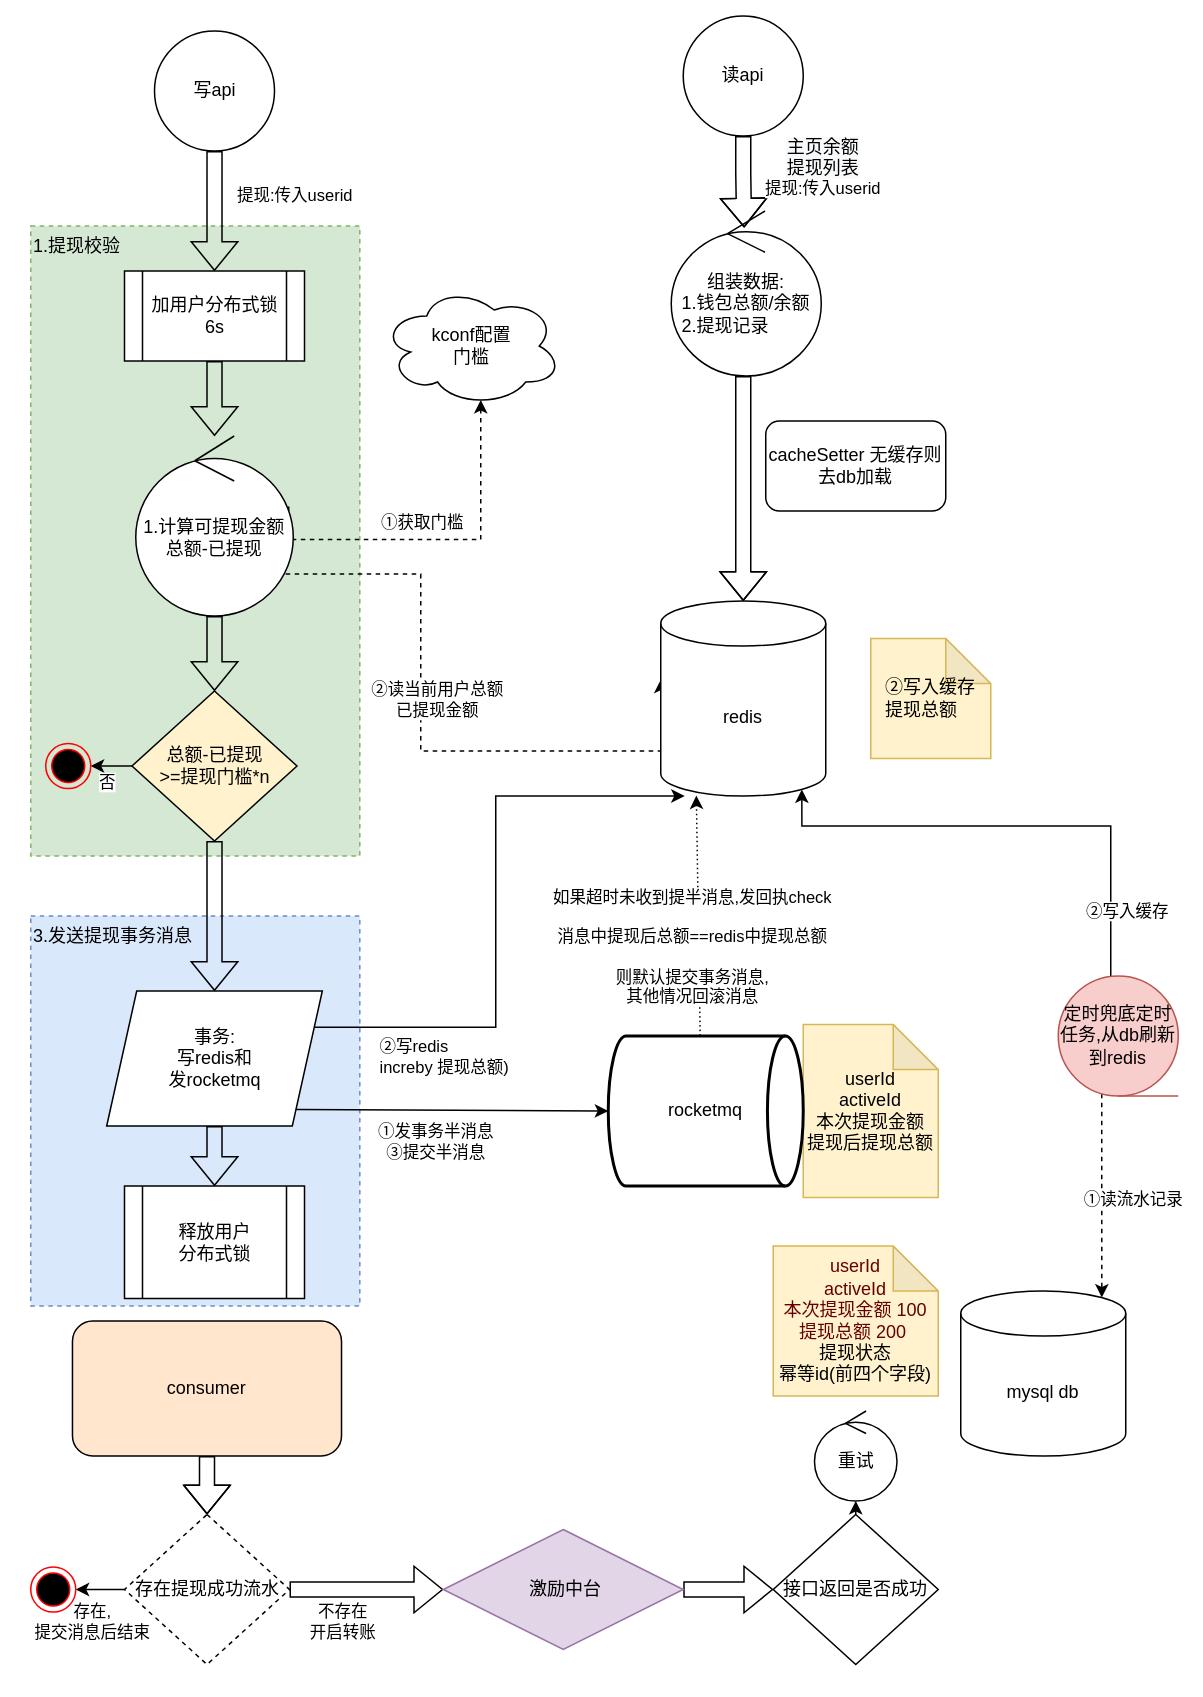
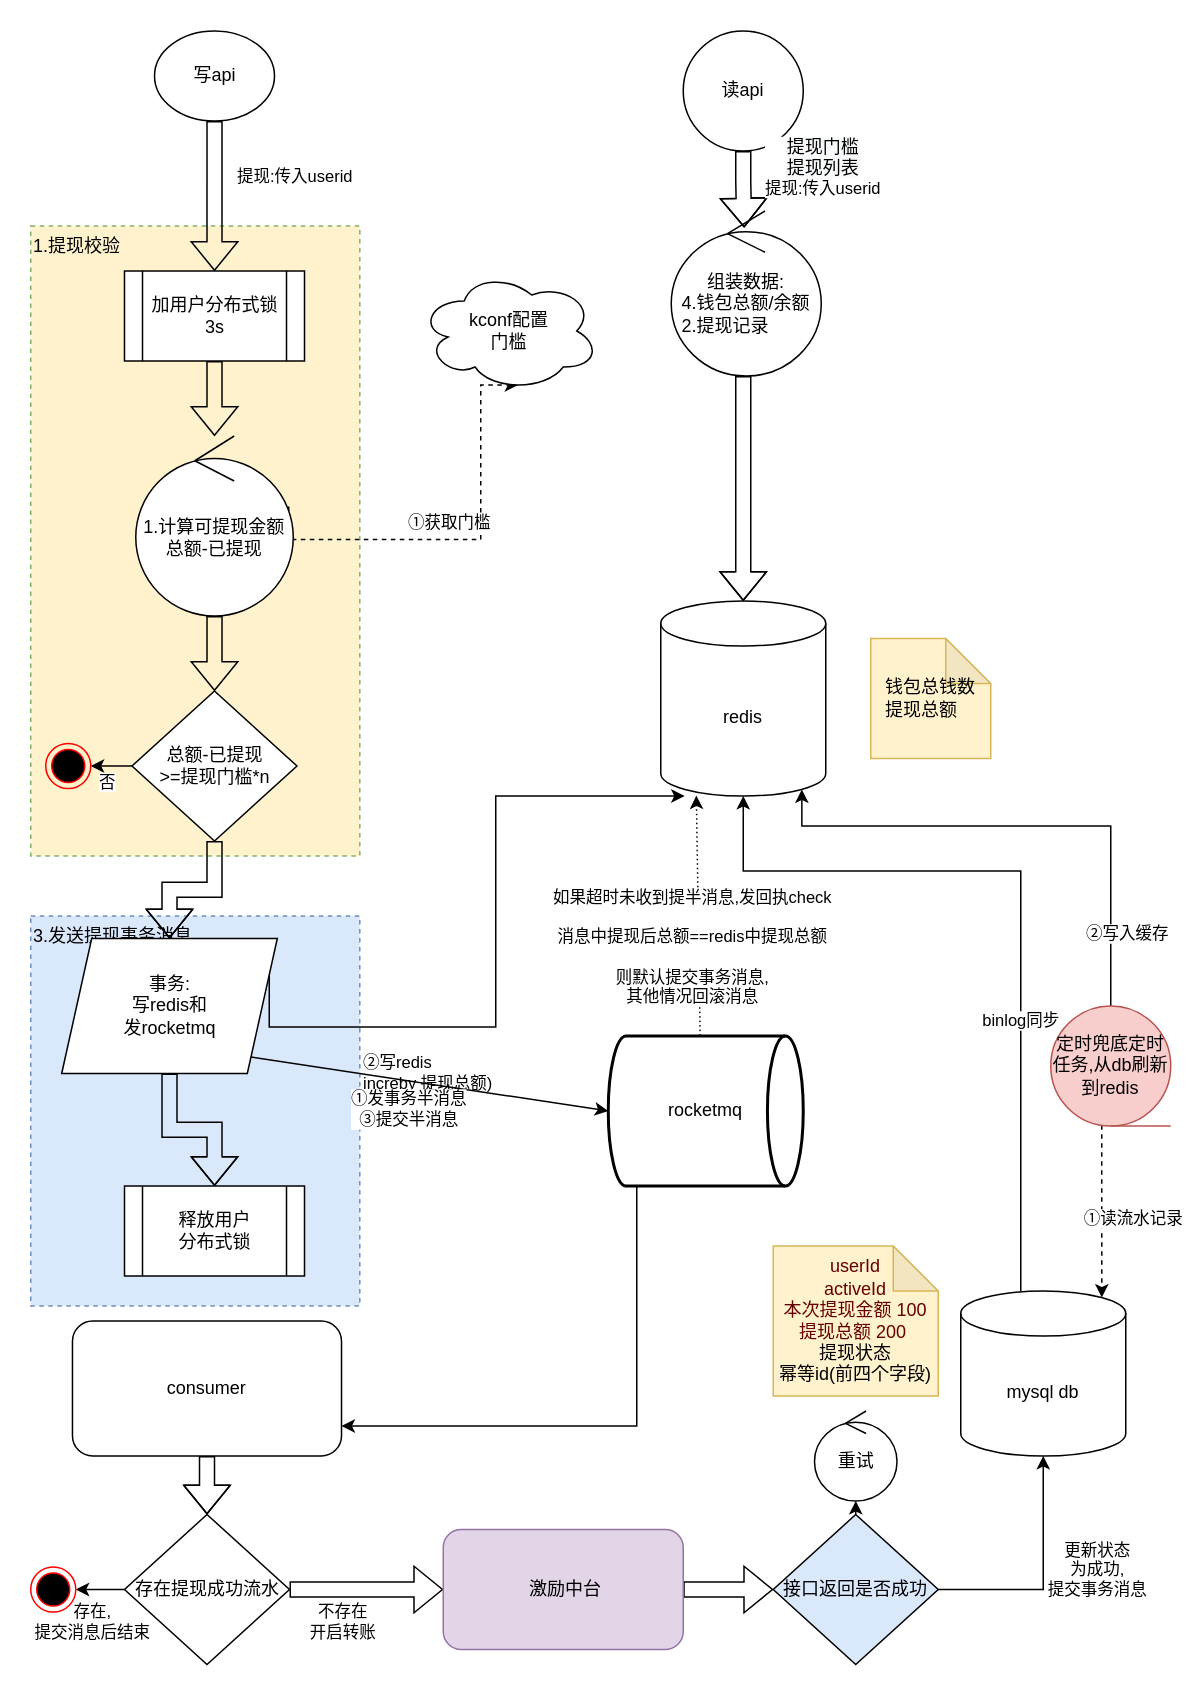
node "读api": moved (743, 76) -> (743, 91)
node "写api": size 120x120 -> 120x90
node "主页余额提现列表 提现:传入userid": label "主页余额提现列表 提现:传入userid" -> "提现门槛提现列表 提现:传入userid"
node "1.提现校验": fillcolor #d5e8d4 -> #fff2cc
node "组装数据: 1.钱包总额/余额 2.提现记录": label "组装数据: 1.钱包总额/余额 2.提现记录" -> "组装数据: 4.钱包总额/余额 2.提现记录"
node "加用户分布式锁 6s": label "加用户分布式锁 6s" -> "加用户分布式锁 3s"
node "kconf配置 门槛": moved (472, 346) -> (509, 331)
node "cacheSetter 无缓存则去db加载": removed
node "②写入缓存 提现总额": label "②写入缓存 提现总额" -> "钱包总钱数 提现总额"
edge "1.计算可提现金额 总额-已提现" -> "redis": removed, label "②读当前用户总额 已提现金额"
node "总额-已提现 >=提现门槛*n": fillcolor #fff2cc -> #ffffff
edge "mysql db" -> "redis": added, label "binlog同步"
node "定时兜底定时任务,从db刷新到redis": moved (1118, 1036) -> (1111, 1066)
node "事务: 写redis和 发rocketmq": moved (215, 1058) -> (170, 1006)
node "userId activeId 本次提现金额 提现后提现总额": removed
node "释放用户 分布式锁": size 180x113 -> 180x90
node "consumer": fillcolor #ffe6cc -> #ffffff
edge "rocketmq" -> "consumer": added
edge "接口返回是否成功" -> "mysql db": added, label "更新状态 为成功, 提交事务消息"
node "存在提现成功流水": style dashed -> solid
node "激励中台": shape diamond -> rounded rectangle
node "接口返回是否成功": fillcolor #ffffff -> #dae8fc
